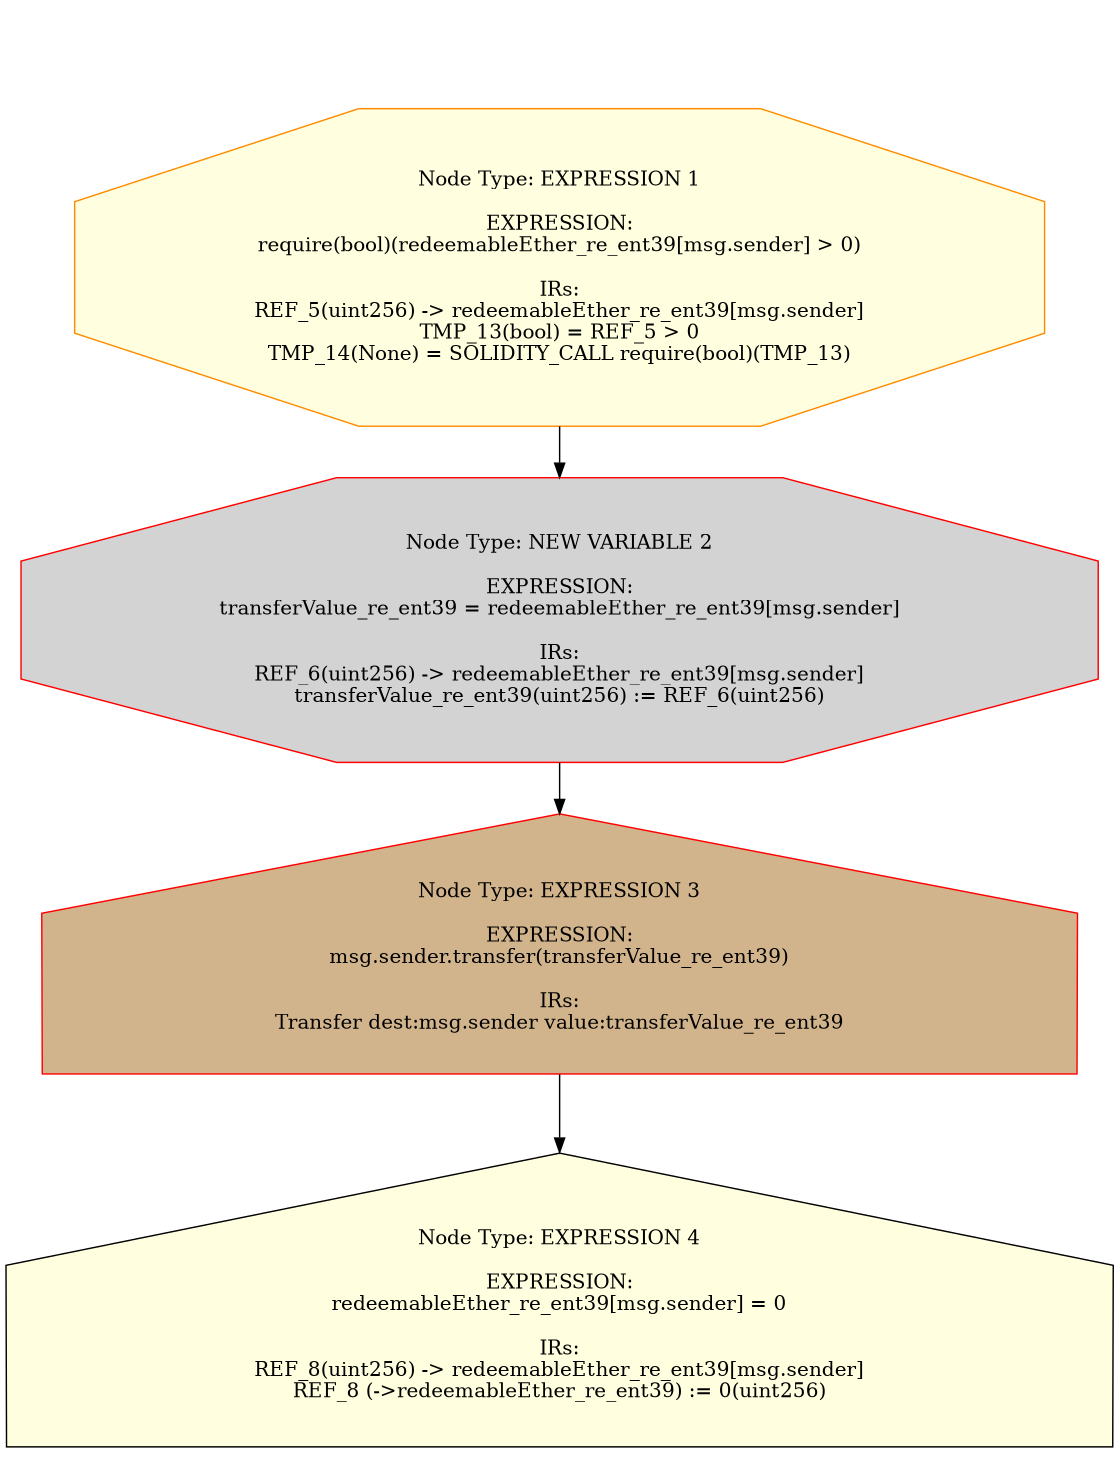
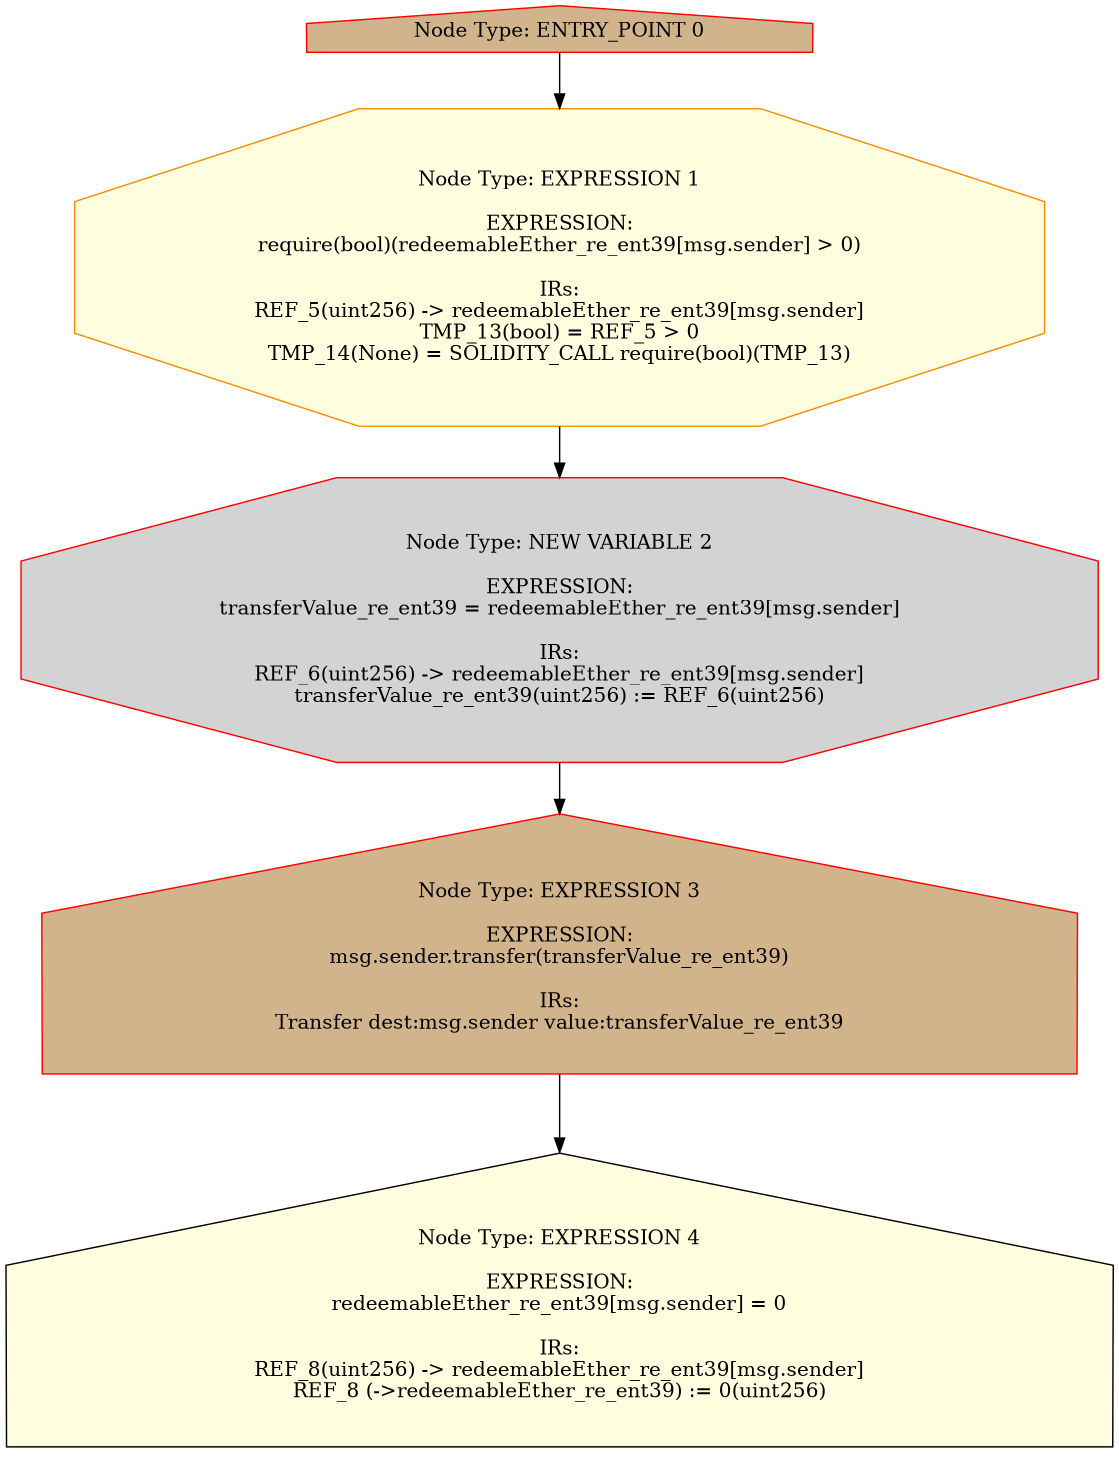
node "Node Type: ENTRY_POINT 0": added
